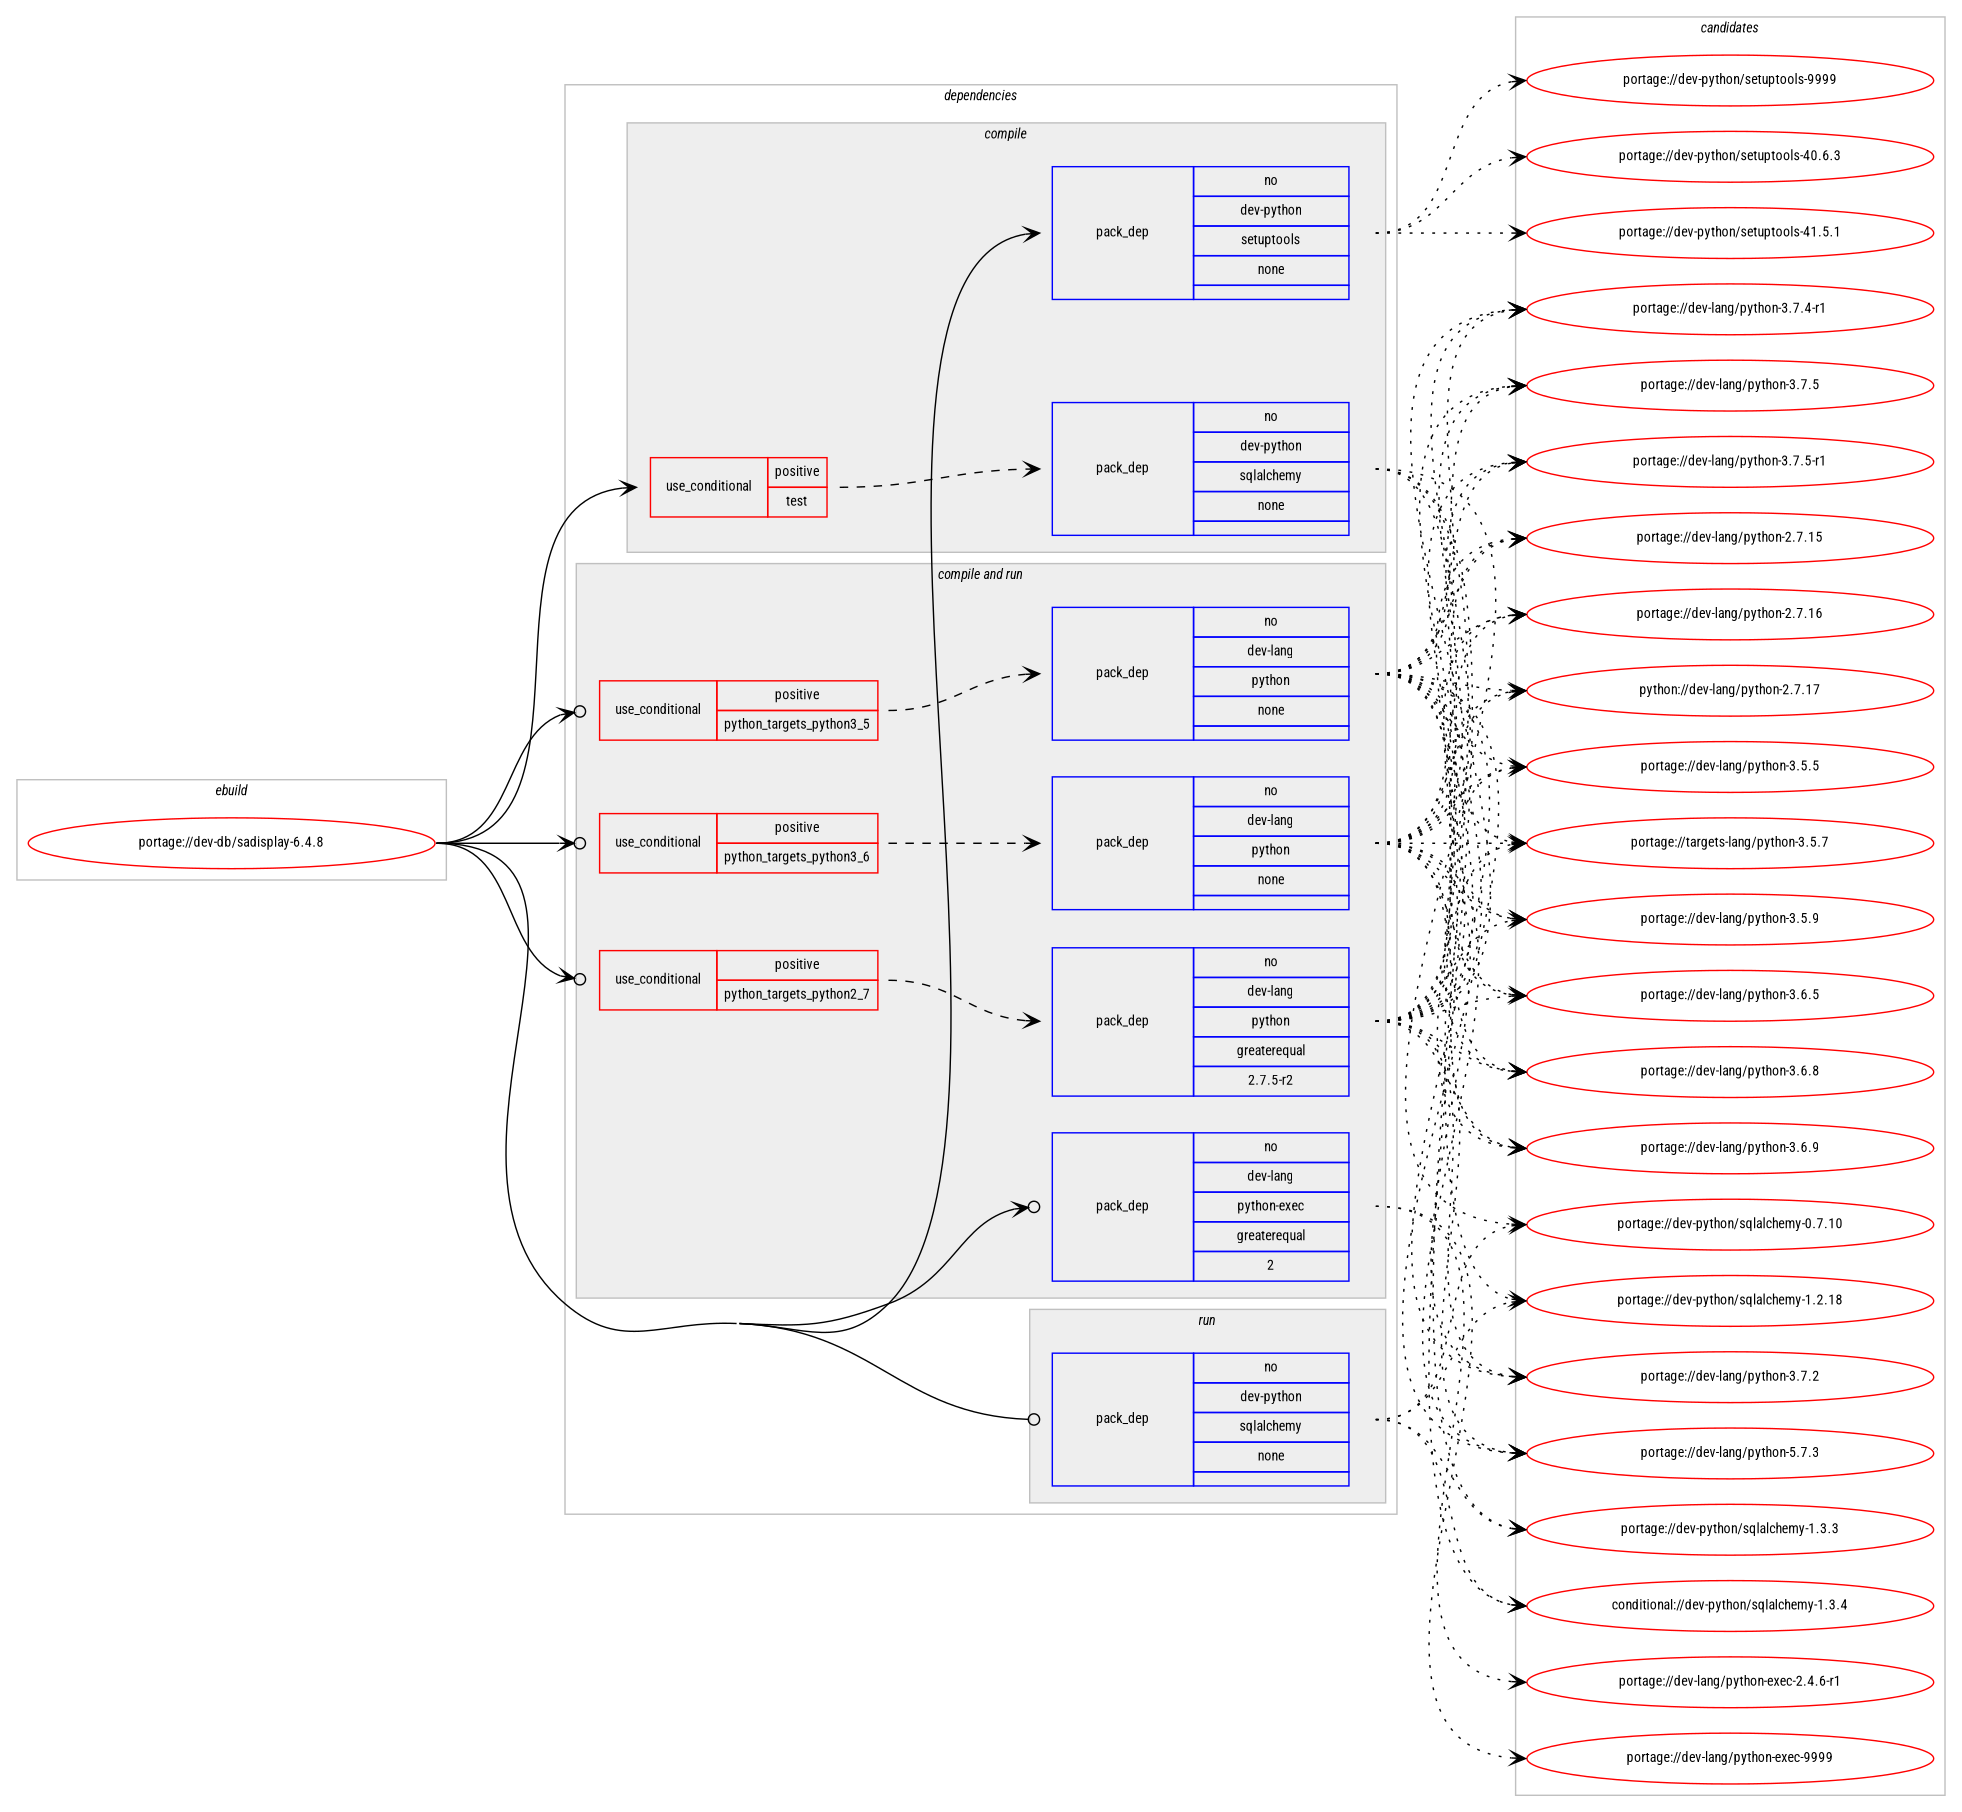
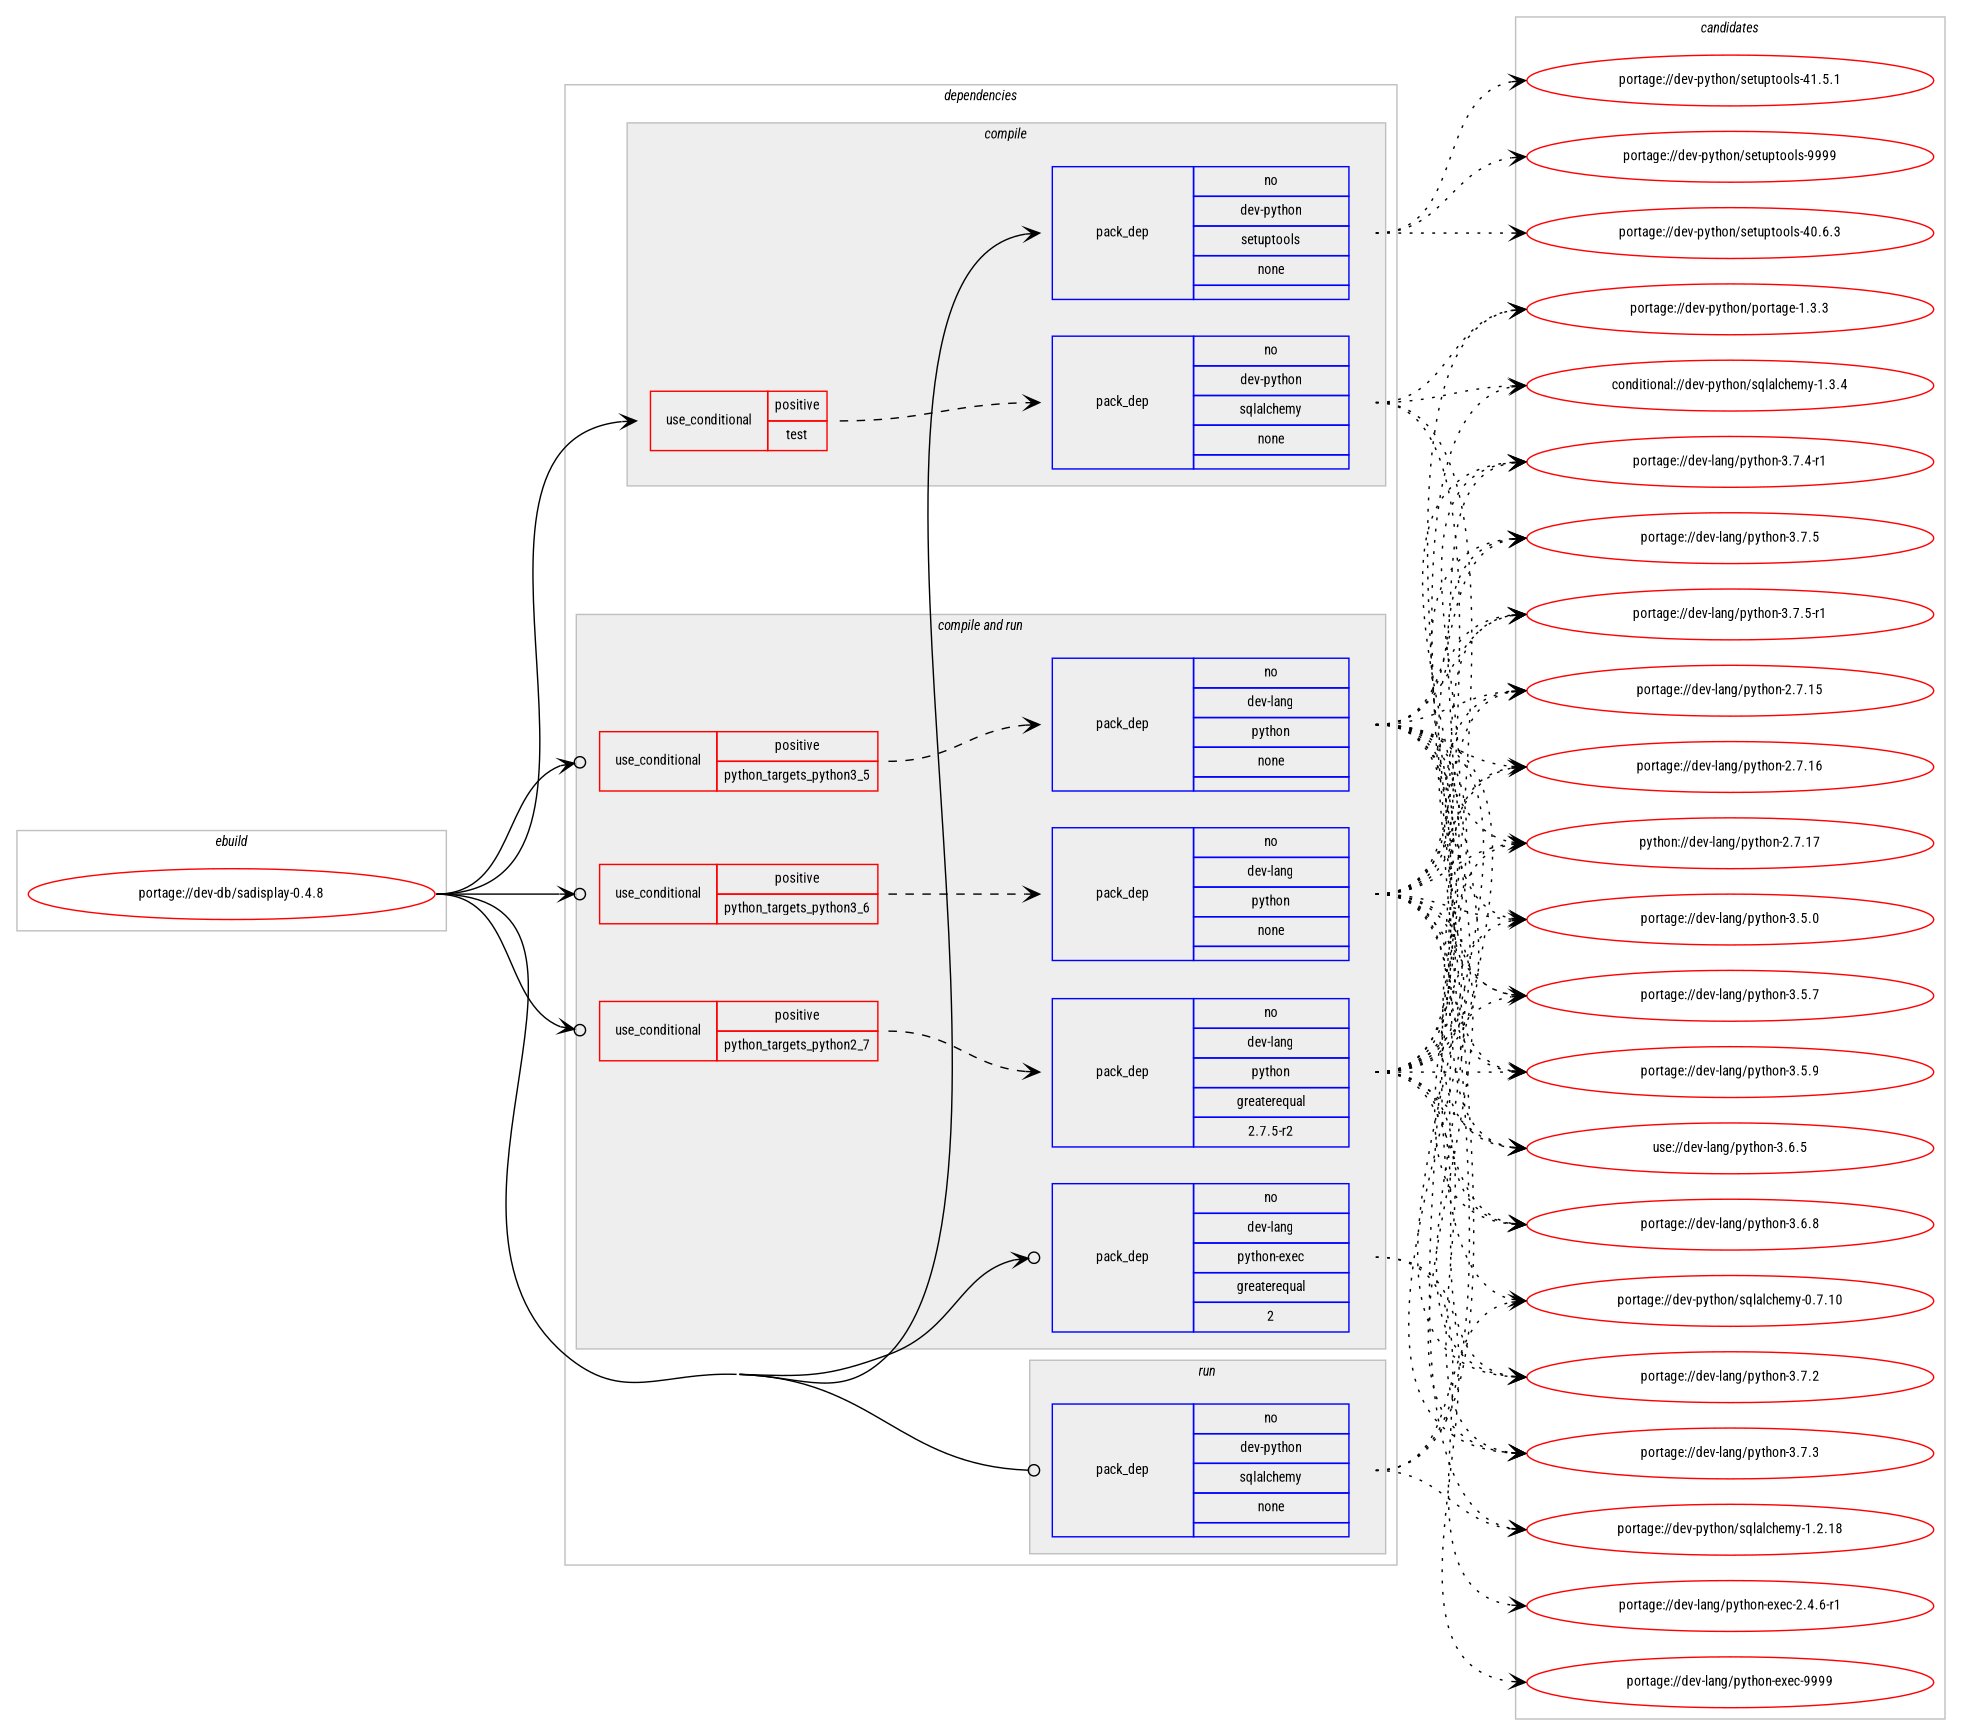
node "portage://dev-lang/python-3.5.5": label "portage://dev-lang/python-3.5.5" -> "portage://dev-lang/python-3.5.0"
node "portage://dev-db/sadisplay-6.4.8": label "portage://dev-db/sadisplay-6.4.8" -> "portage://dev-db/sadisplay-0.4.8"
node "portage://targets-lang/python-3.5.7": label "portage://targets-lang/python-3.5.7" -> "portage://dev-lang/python-3.5.7"
node "portage://dev-lang/python-3.6.5": label "portage://dev-lang/python-3.6.5" -> "use://dev-lang/python-3.6.5"
node "portage://dev-lang/python-3.6.9": removed
node "portage://dev-lang/python-5.7.3": label "portage://dev-lang/python-5.7.3" -> "portage://dev-lang/python-3.7.3"
node "portage://dev-python/sqlalchemy-1.3.3": label "portage://dev-python/sqlalchemy-1.3.3" -> "portage://dev-python/portage-1.3.3"
